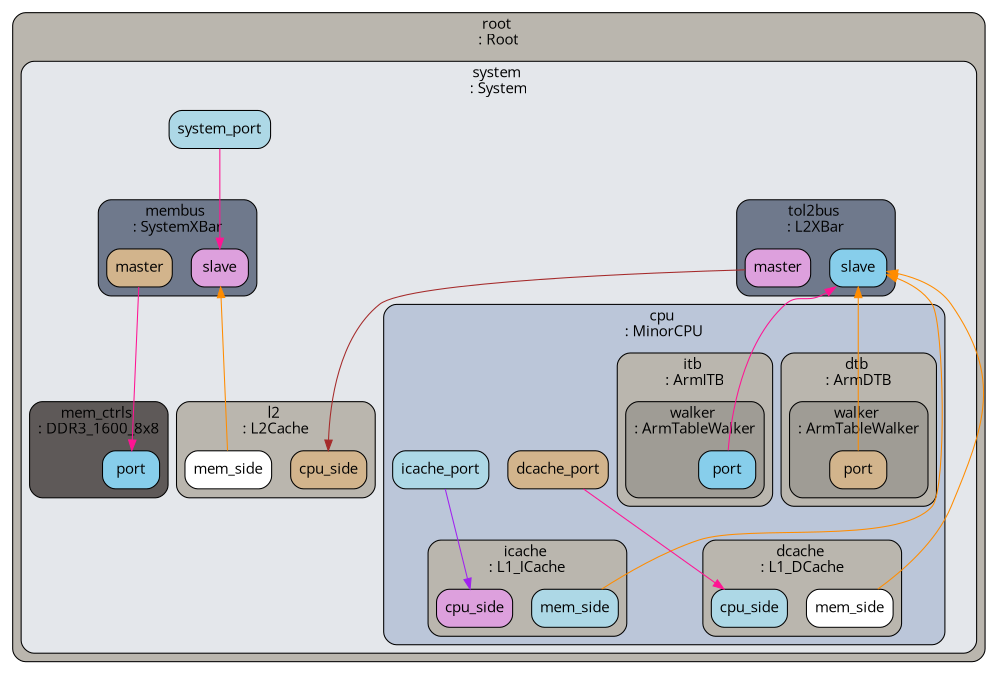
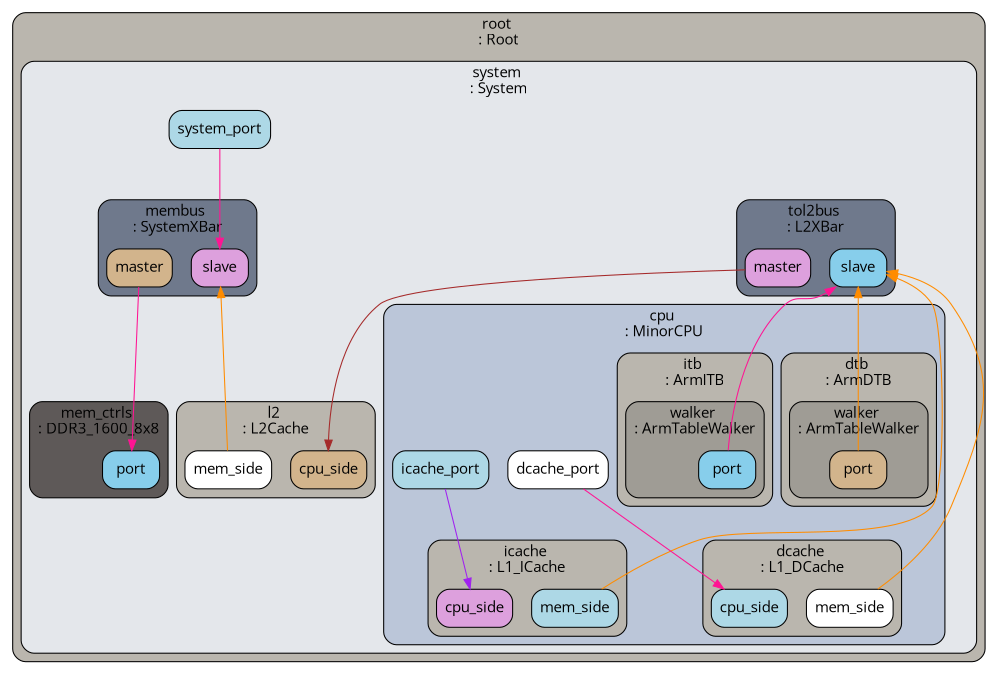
node "dcache_port": fillcolor tan -> white
